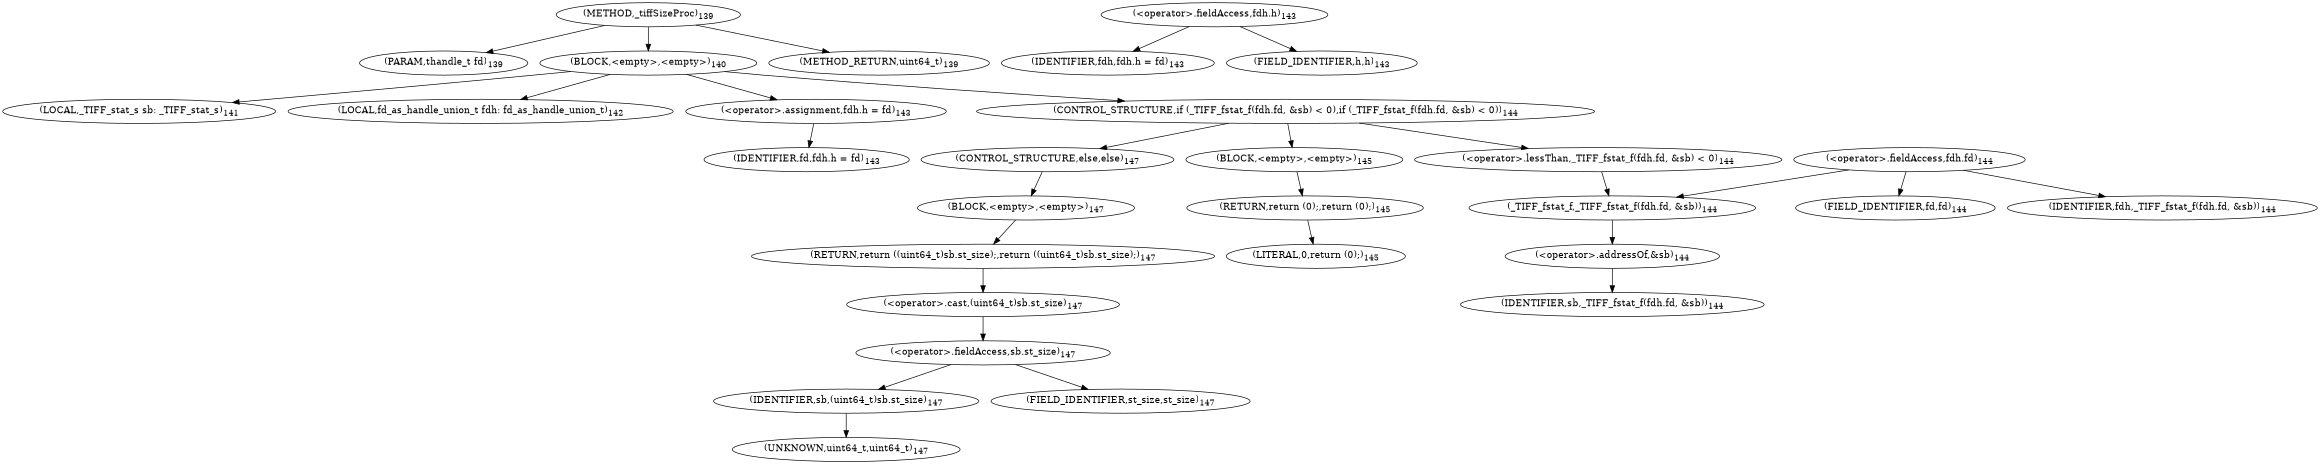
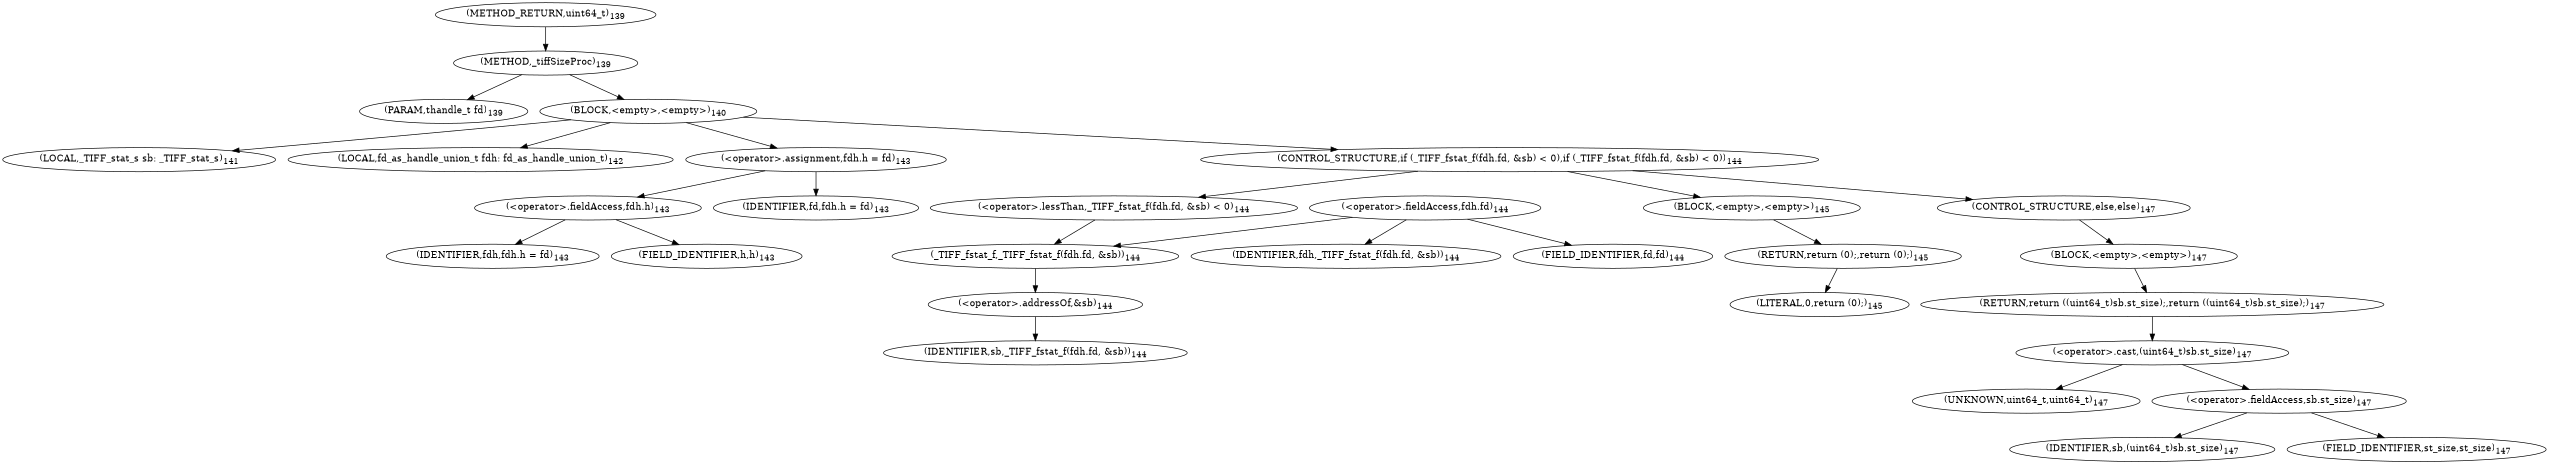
edge "(METHOD,_tiffSizeProc)" -> "(METHOD_RETURN,uint64_t)": reversed
edge "(<operator>.assignment,fdh.h = fd)" -> "(<operator>.fieldAccess,fdh.h)": added
edge "(IDENTIFIER,sb,(uint64_t)sb.st_size)" -> "(UNKNOWN,uint64_t,uint64_t)": now "(<operator>.cast,(uint64_t)sb.st_size)" -> "(UNKNOWN,uint64_t,uint64_t)"
